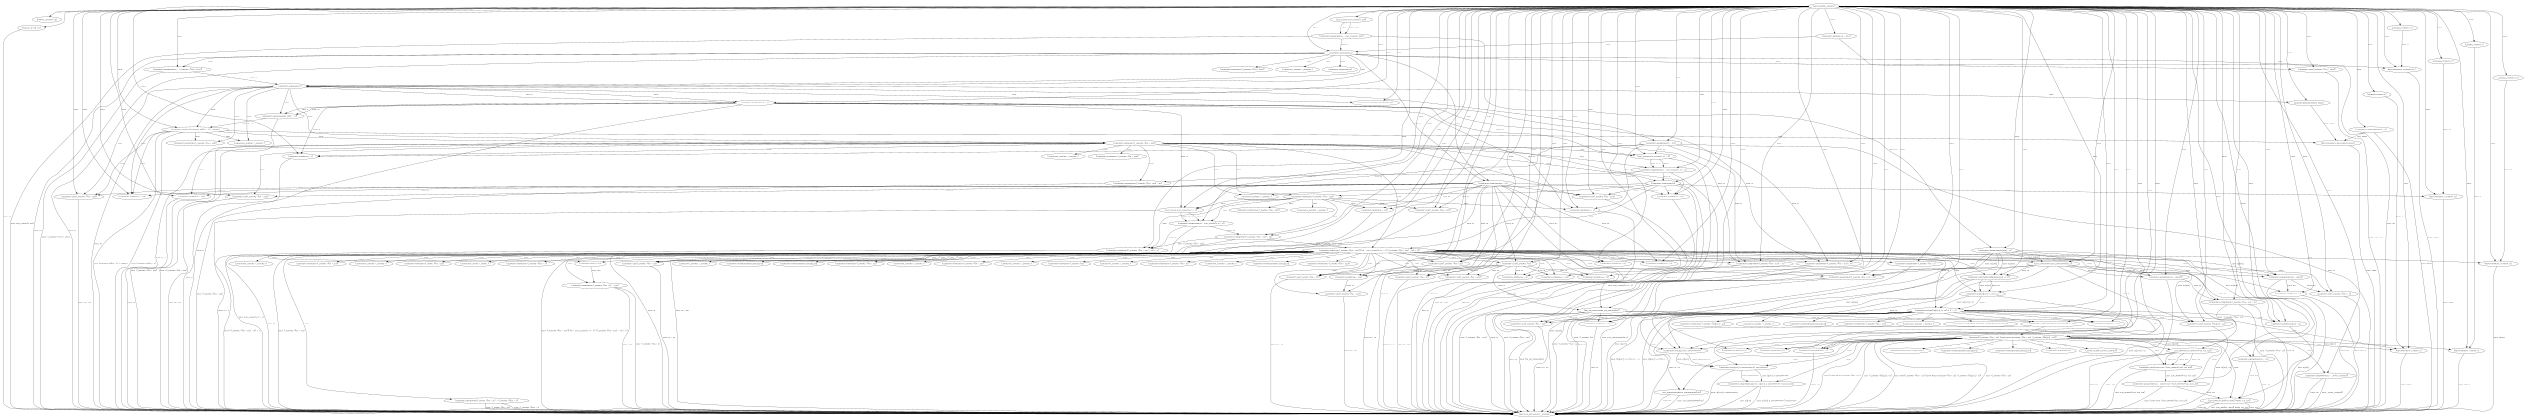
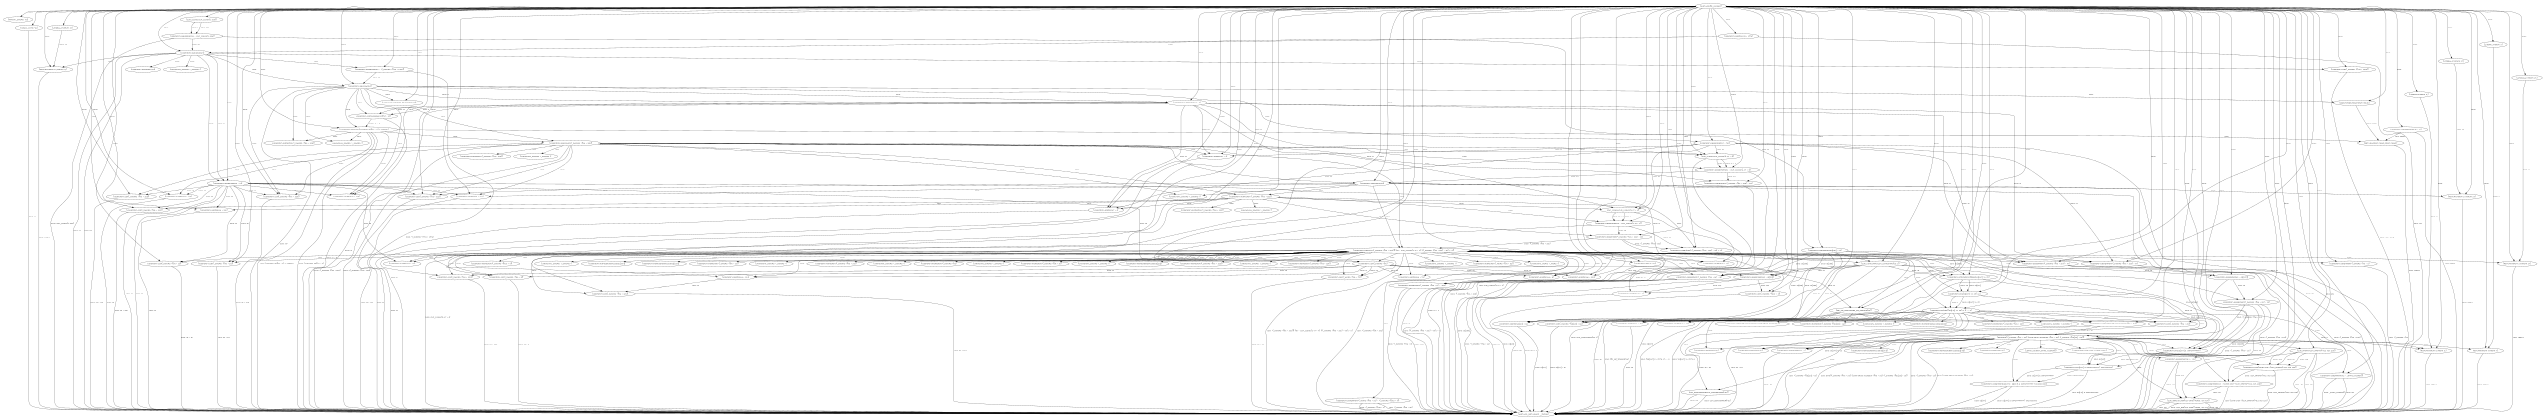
edge "(METHOD,tftp_connect)" -> "(<operator>.assignment,v6 = v4)": added, label "DDG:"
node "(<operator>.indirection,*(_DWORD *)(*a1 + 1576))": removed
edge "(METHOD,tftp_connect)" -> "(<operator>.assignment,*(_DWORD *)(v6 + 328) = v11)": added, label "DDG:"
